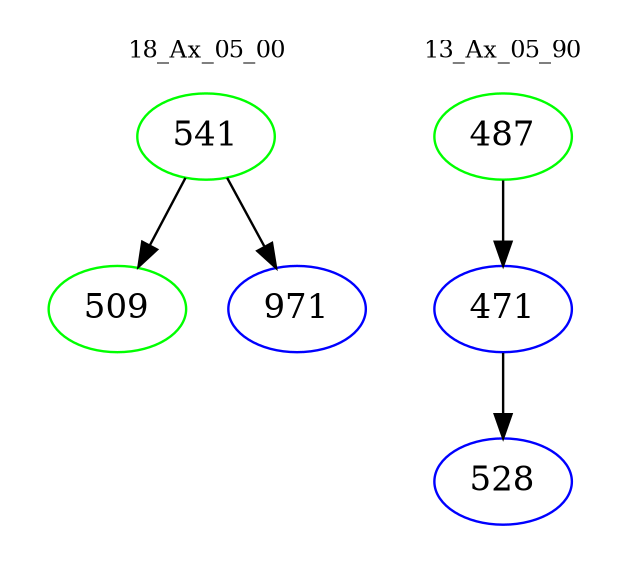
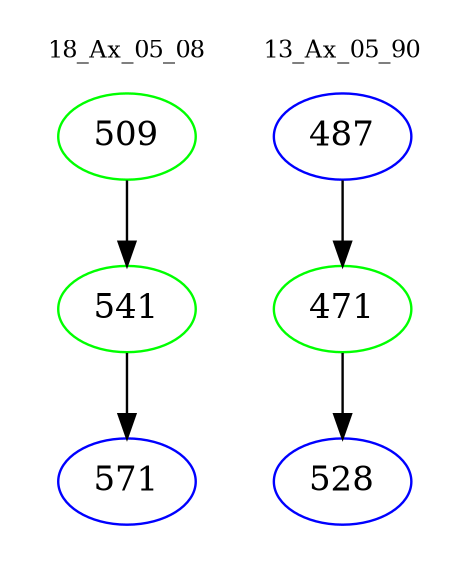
cluster "18_Ax_05_00": label "18_Ax_05_00" -> "18_Ax_05_08"
node "487": color green -> blue
edge "541" -> "509": reversed
node "971": label "971" -> "571"
node "471": color blue -> green
